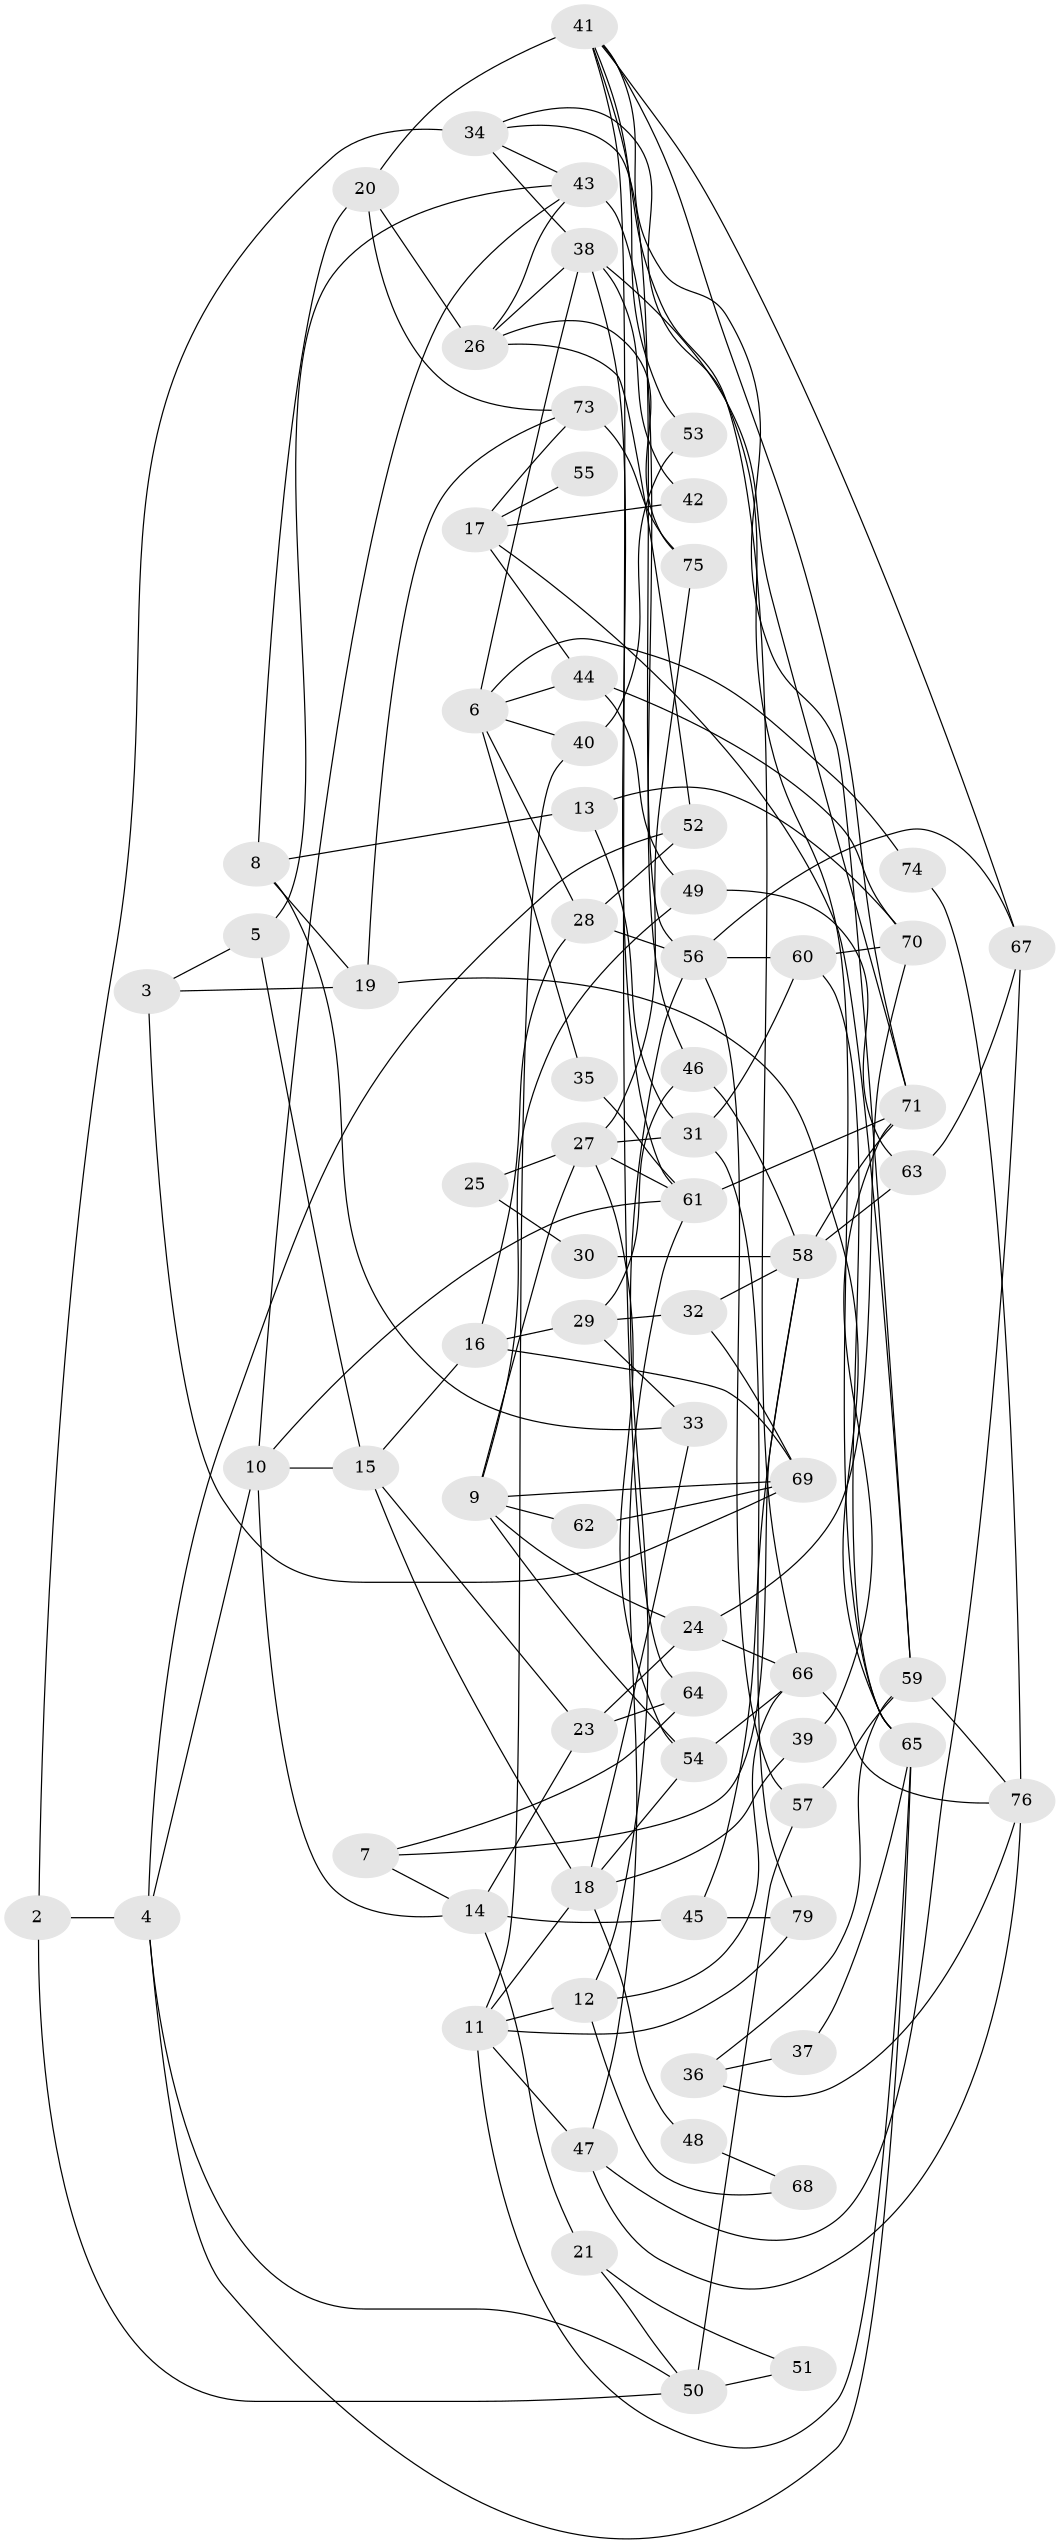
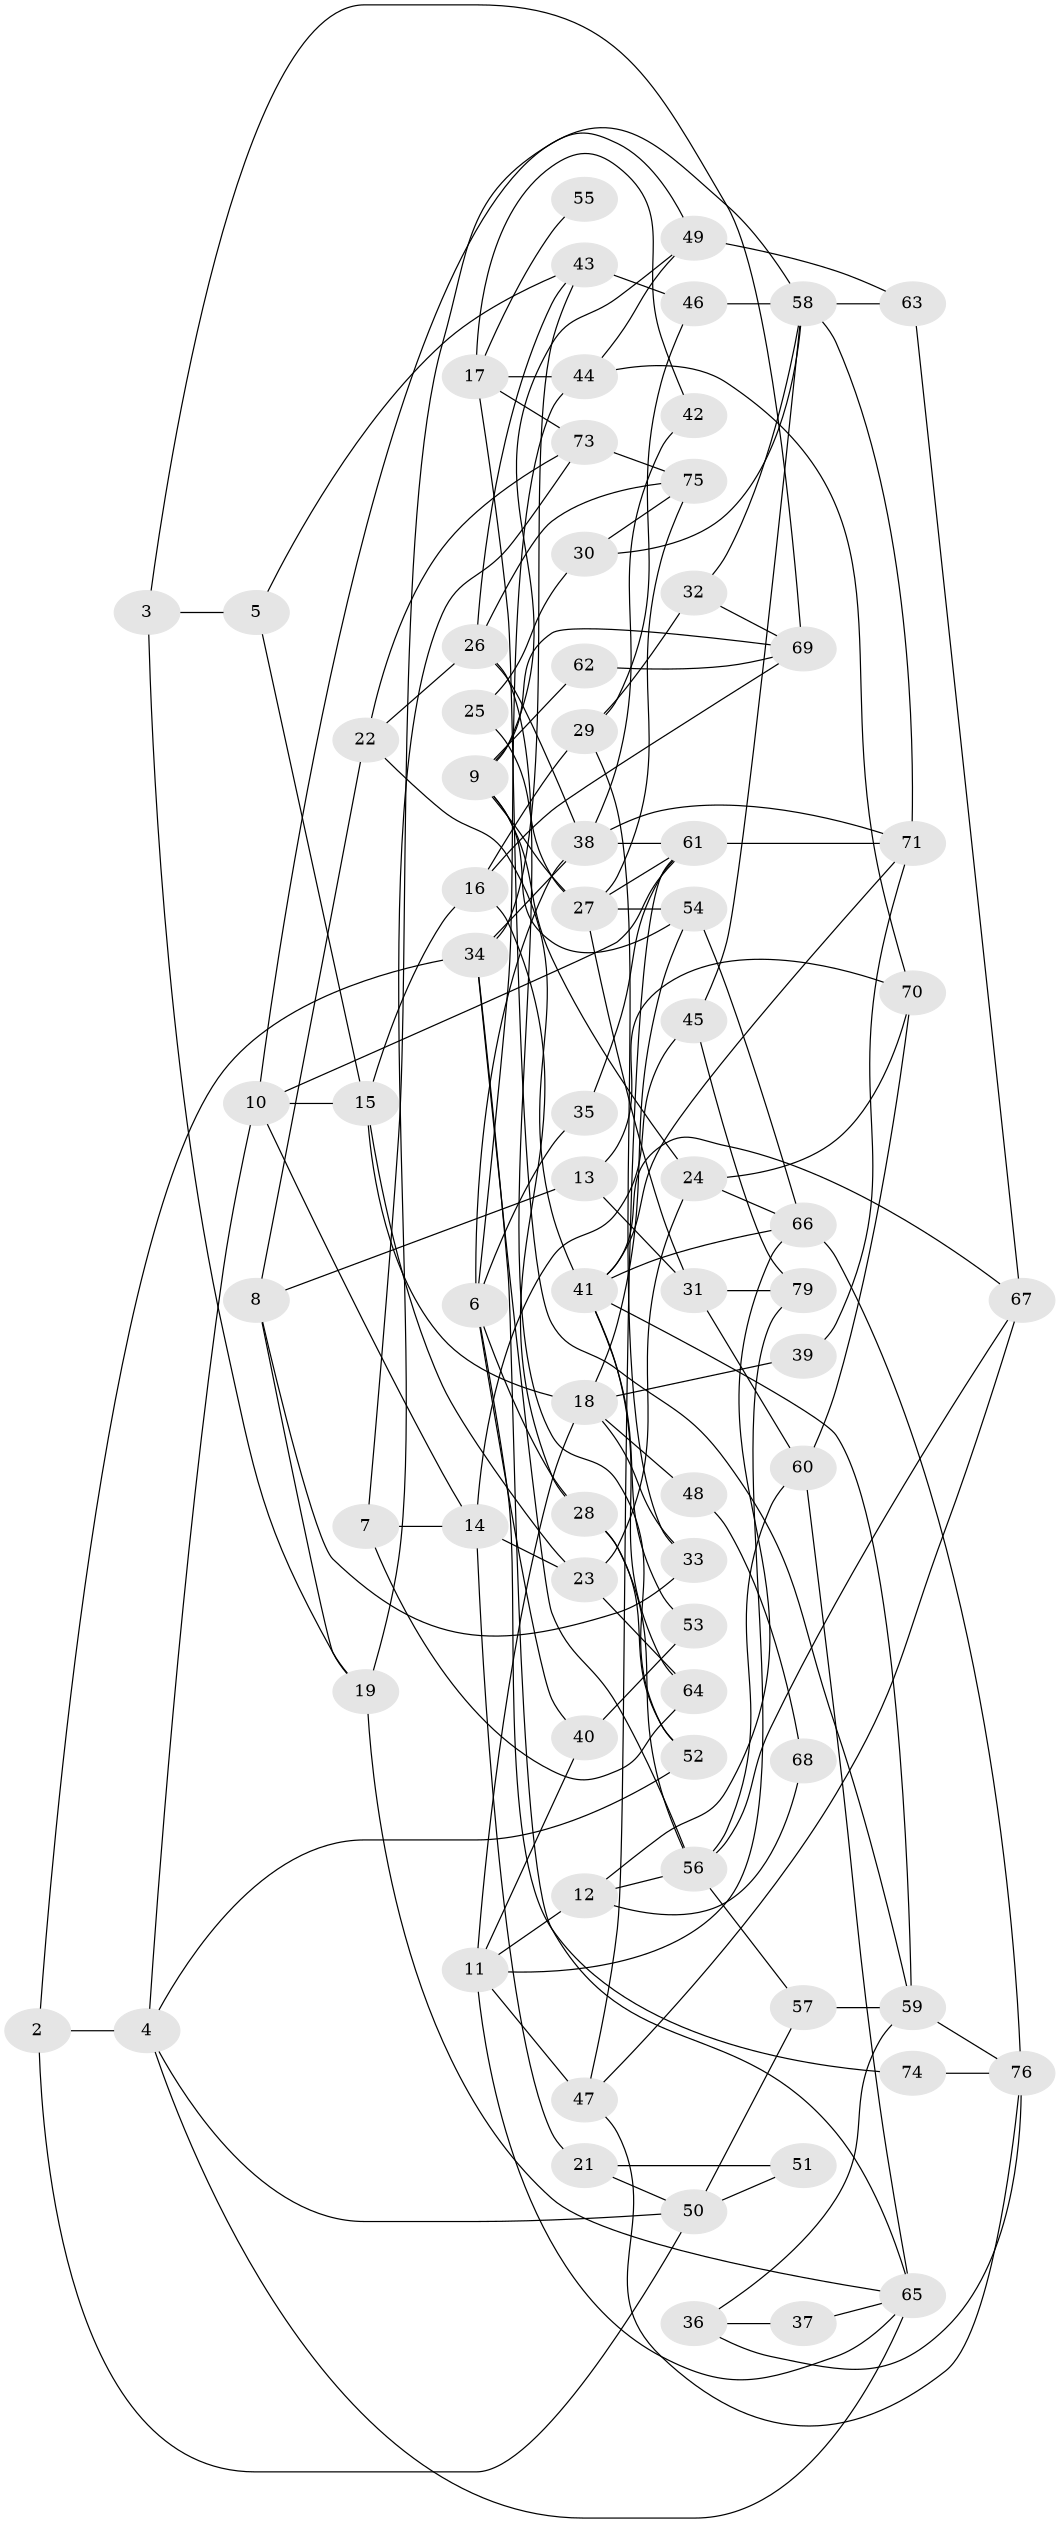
node "20": label "20" -> "22"
edge "75" -- "30": added
edge "43" -- "10": now "49" -- "10"
